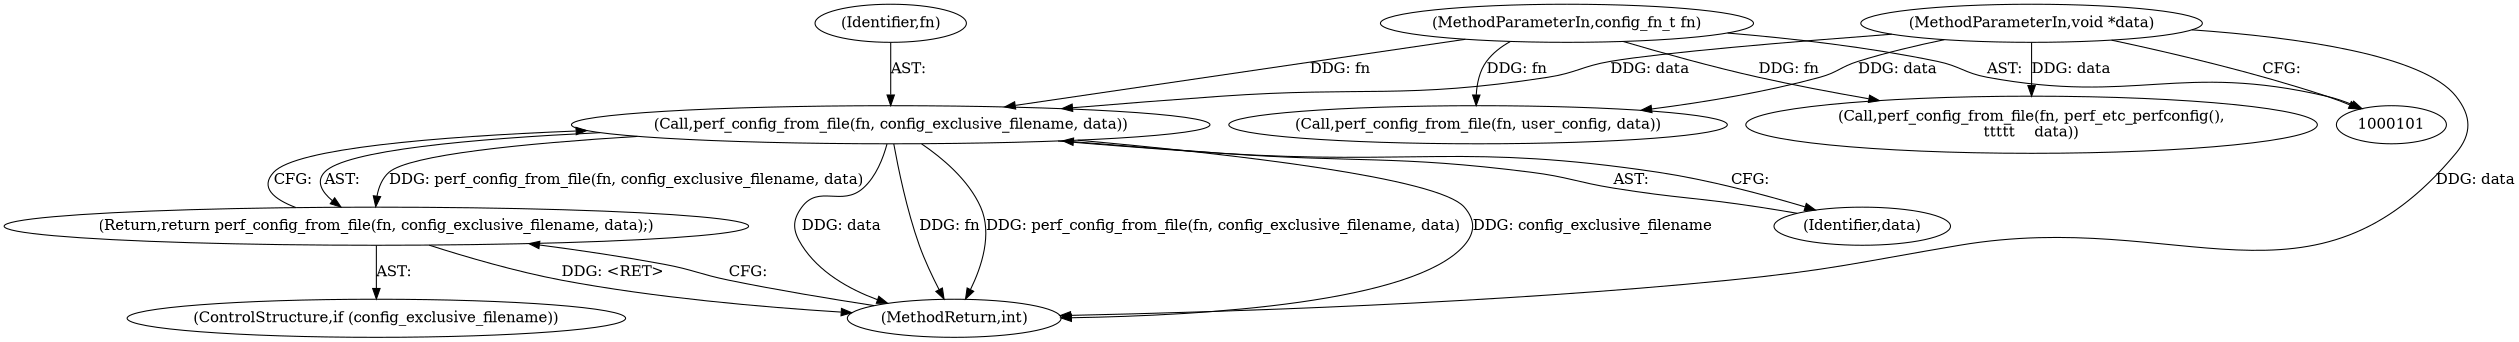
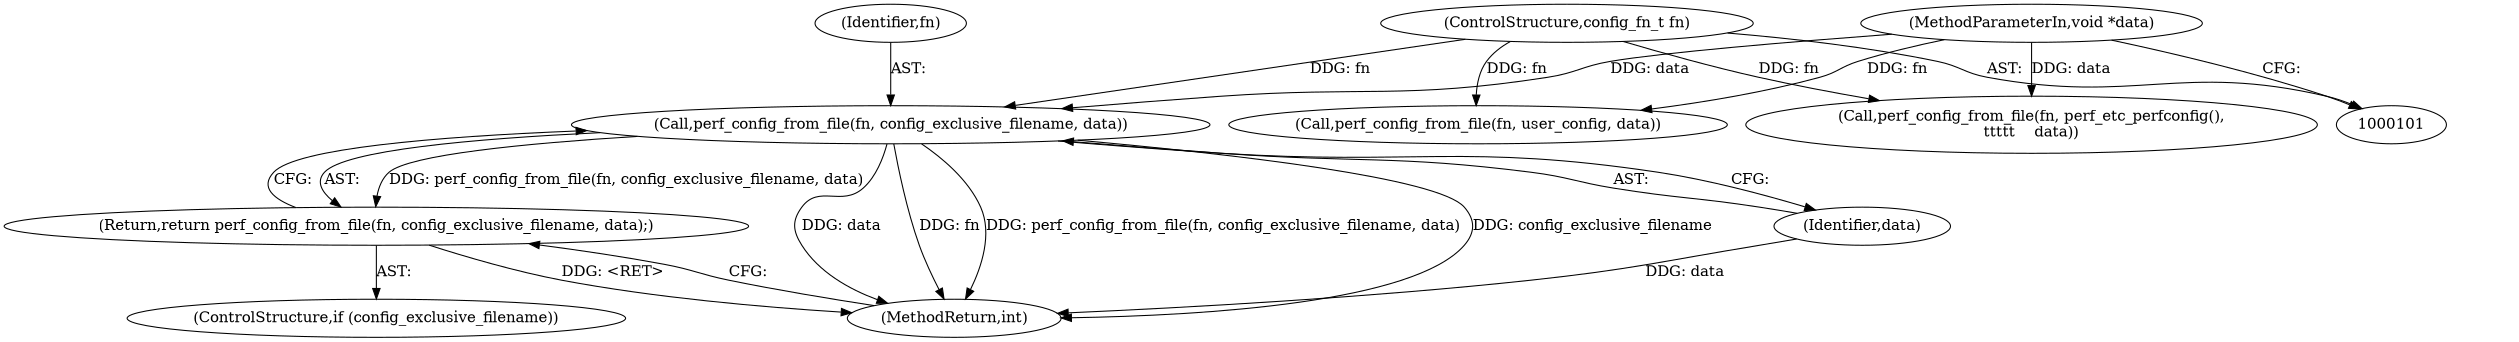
node "(MethodParameterIn,config_fn_t fn)": label "(MethodParameterIn,config_fn_t fn)" -> "(ControlStructure,config_fn_t fn)"
edge "(MethodParameterIn,void *data)" -> "(Call,perf_config_from_file(fn, user_config, data))": label "DDG: data" -> "DDG: fn"
edge "(MethodParameterIn,void *data)" -> "(MethodReturn,int)": now "(Identifier,data)" -> "(MethodReturn,int)"
